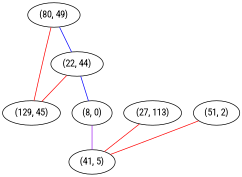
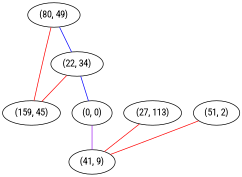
node "(22, 44)": label "(22, 44)" -> "(22, 34)"
node "(129, 45)": label "(129, 45)" -> "(159, 45)"
node "(8, 0)": label "(8, 0)" -> "(0, 0)"
node "(41, 5)": label "(41, 5)" -> "(41, 9)"
